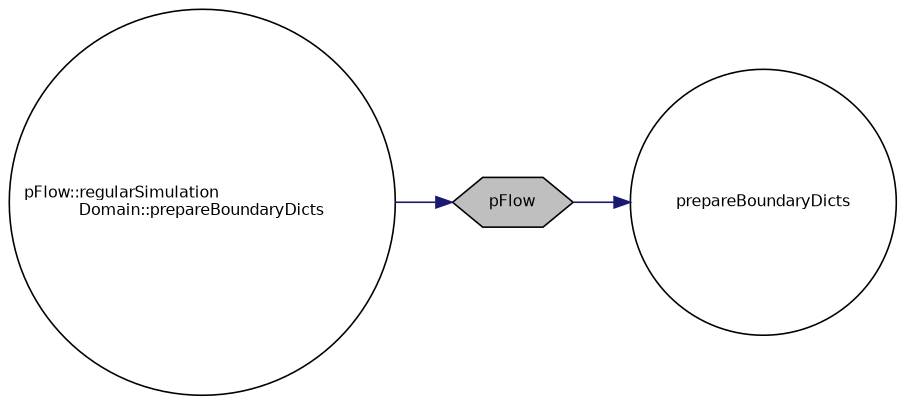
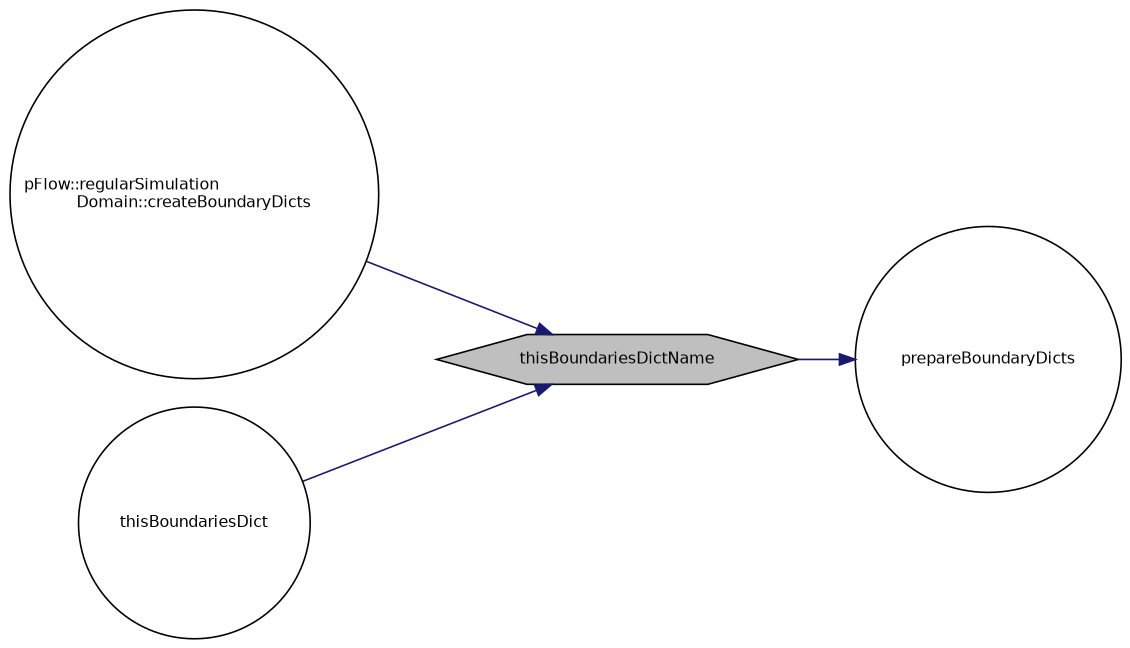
node "pFlow::regularSimulation Domain::prepareBoundaryDicts": label "pFlow::regularSimulation Domain::prepareBoundaryDicts" -> "pFlow::regularSimulation Domain::createBoundaryDicts"
node "pFlow": label "pFlow" -> "thisBoundariesDictName"
node "thisBoundariesDict": added
